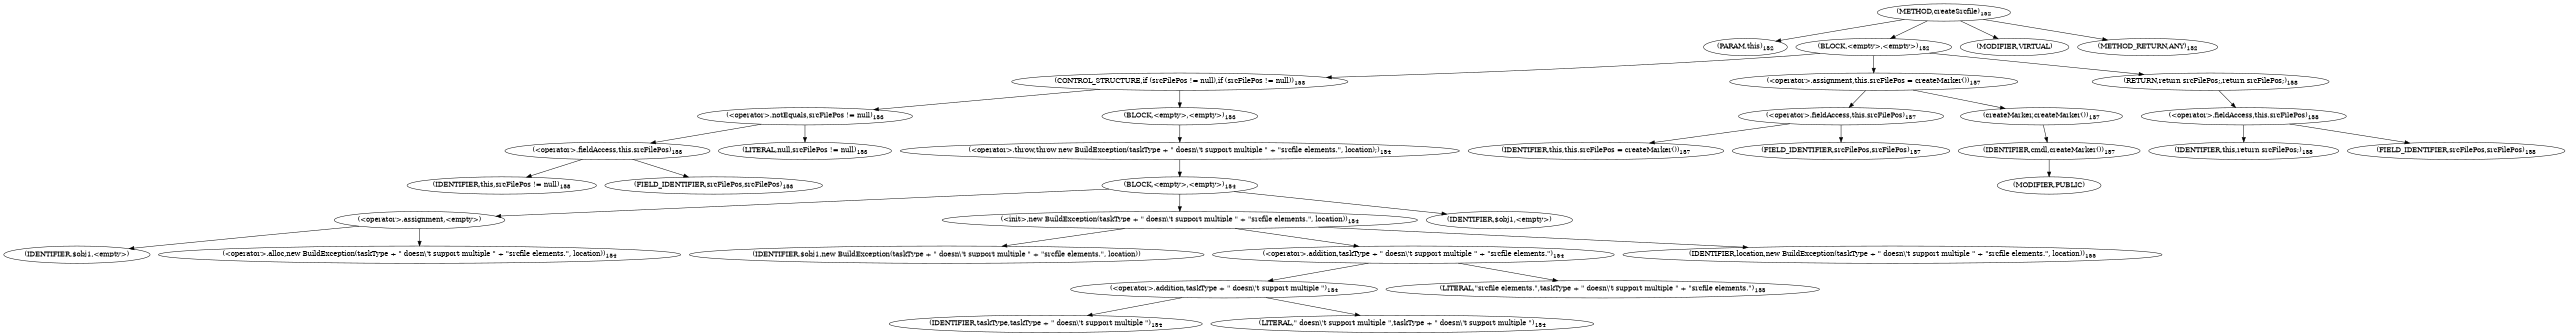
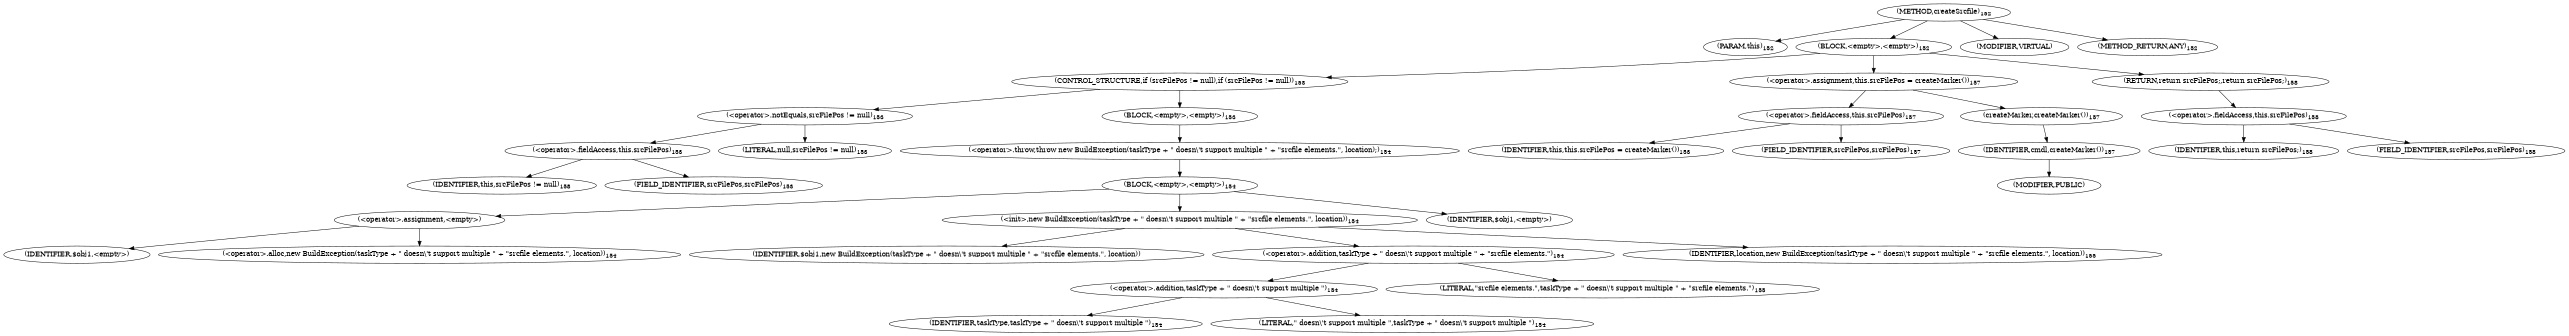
node "(IDENTIFIER,this,this.srcFilePos = createMarker())": text "157" -> "153"
